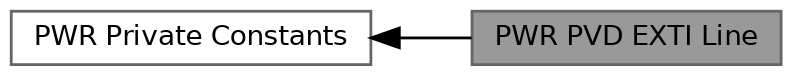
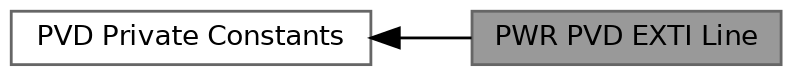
node "PWR Private Constants": label "PWR Private Constants" -> "PVD Private Constants"
